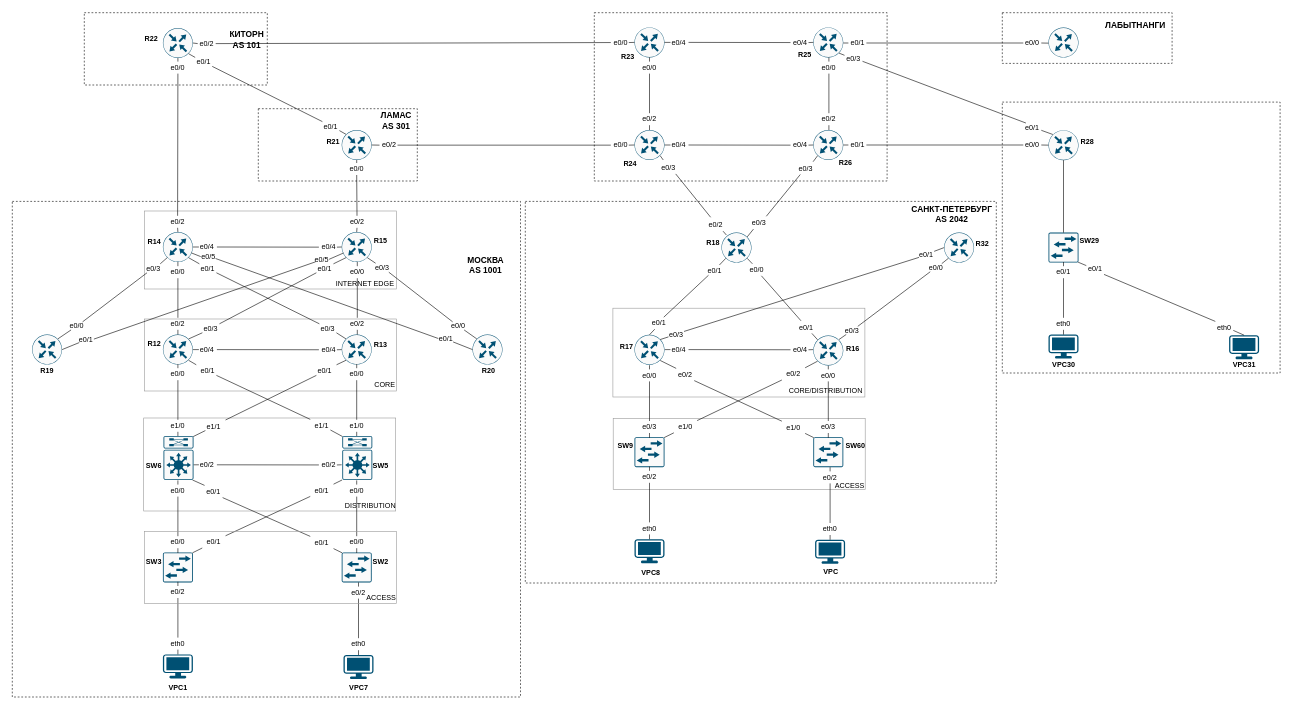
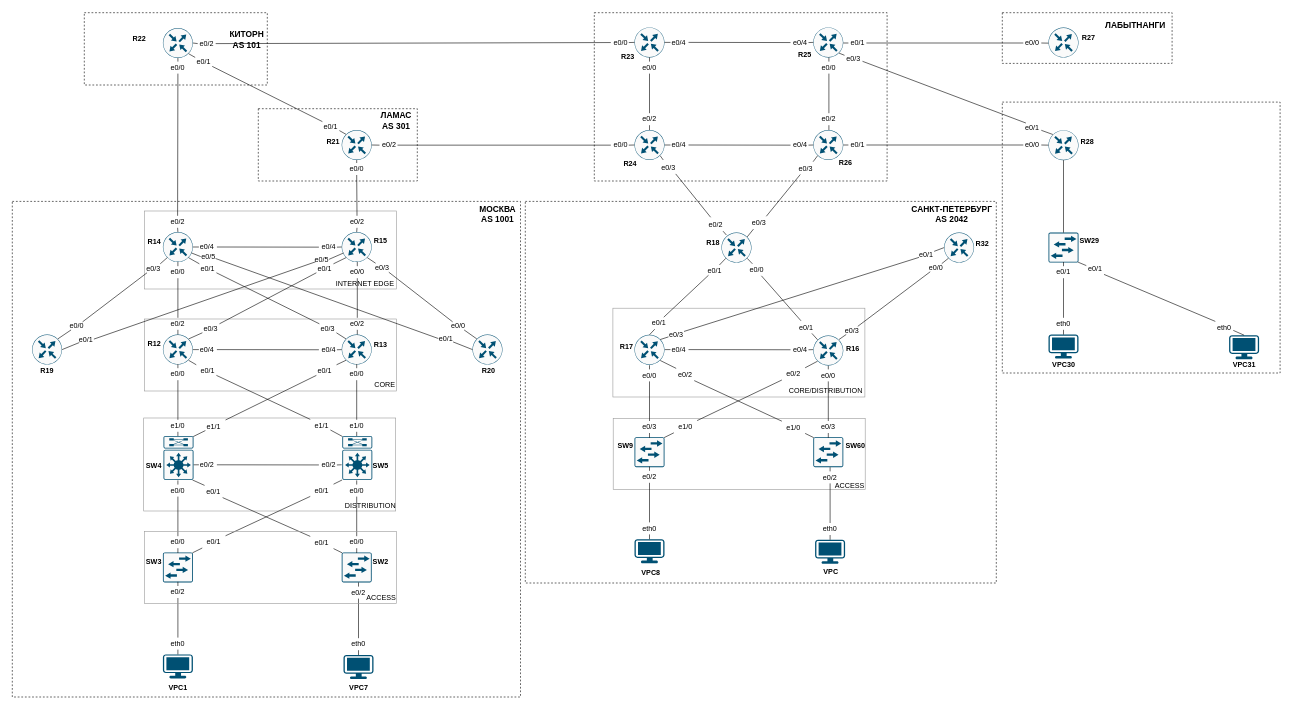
node "R27": added
node "R22": moved (150, 39) -> (138, 39)
node "МОСКВА AS 1001": moved (486, 265) -> (498, 214)
node "SW6": label "SW6" -> "SW4"
